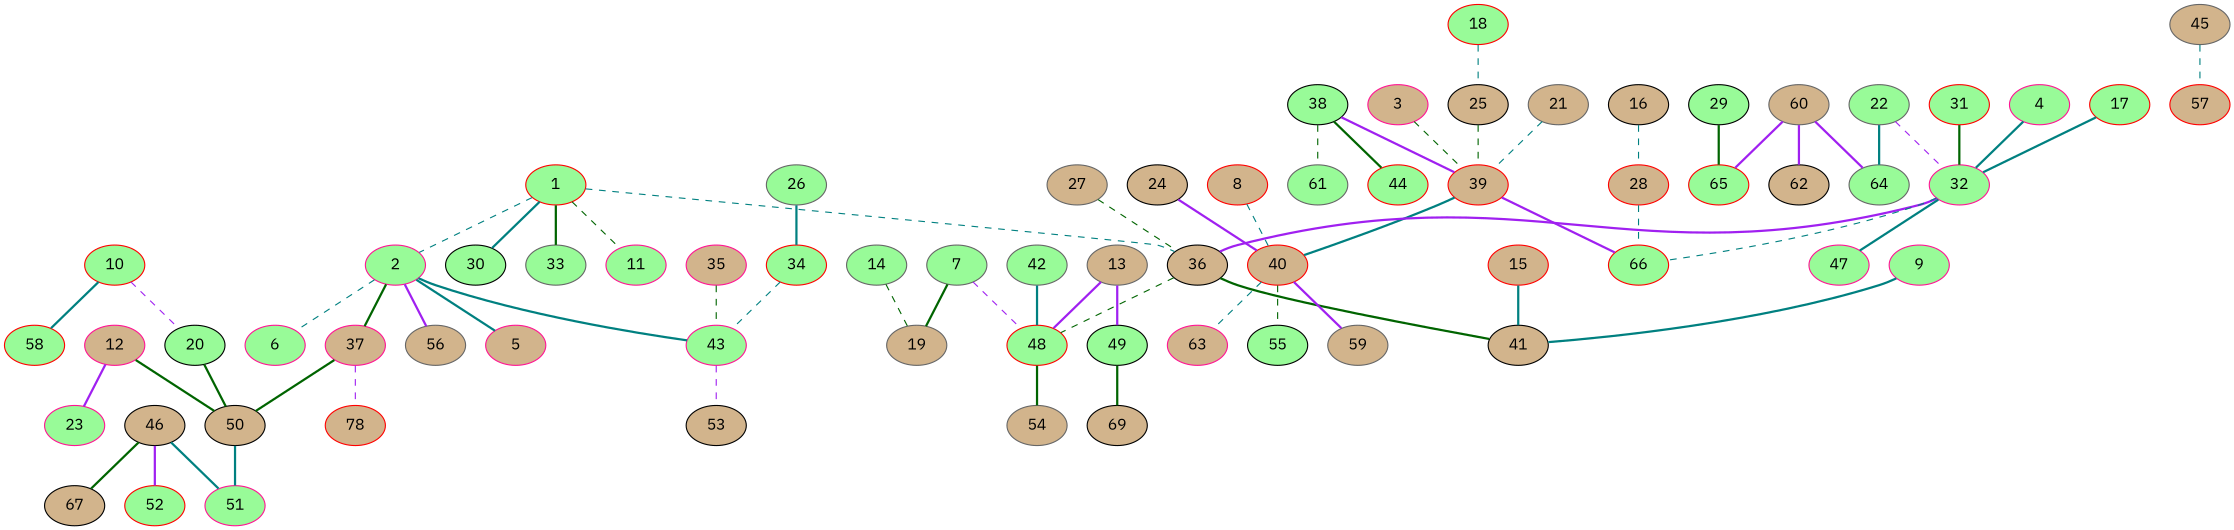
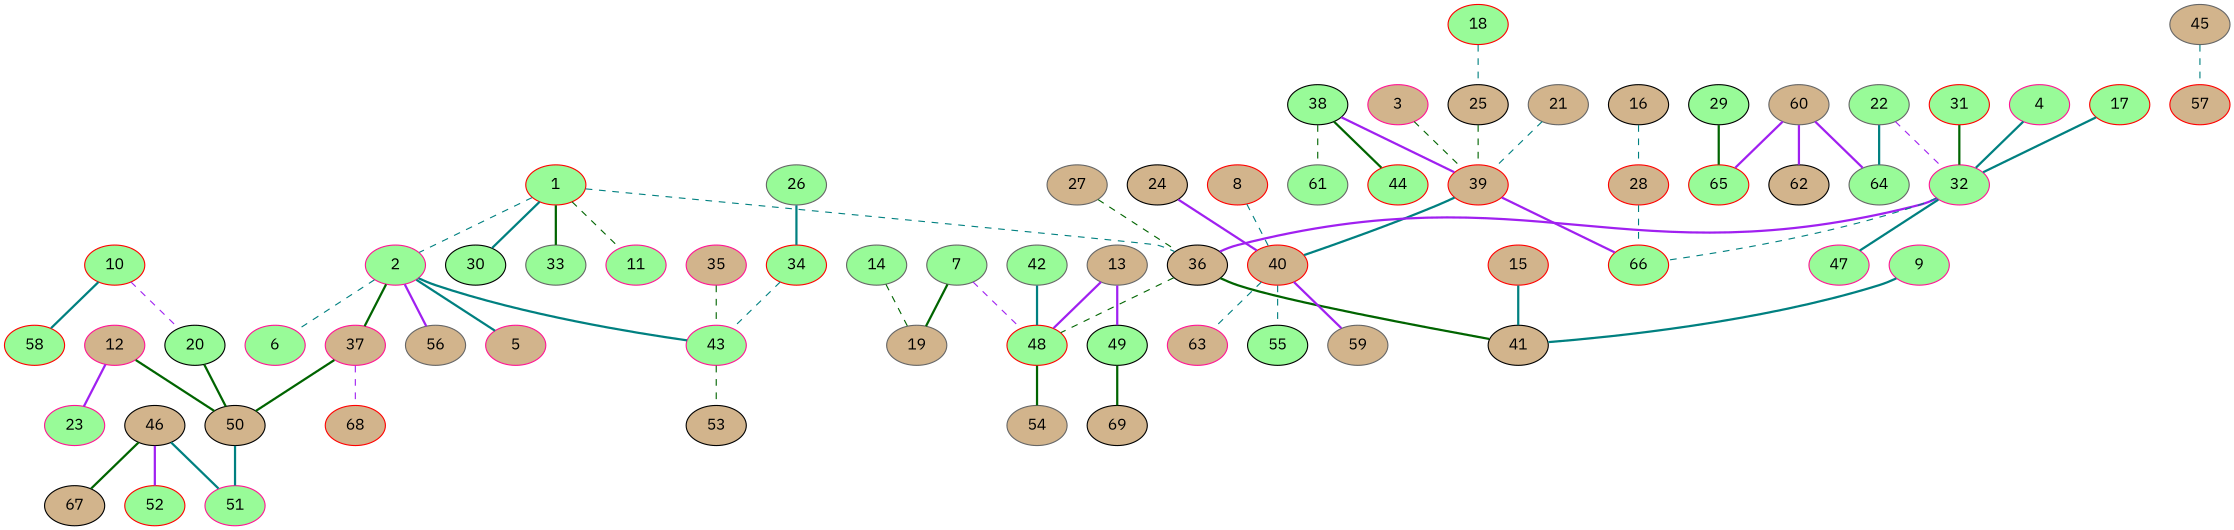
edge "40" -- "55": color darkgreen -> teal
edge "43" -- "53": color purple -> darkgreen
node "78": label "78" -> "68"
